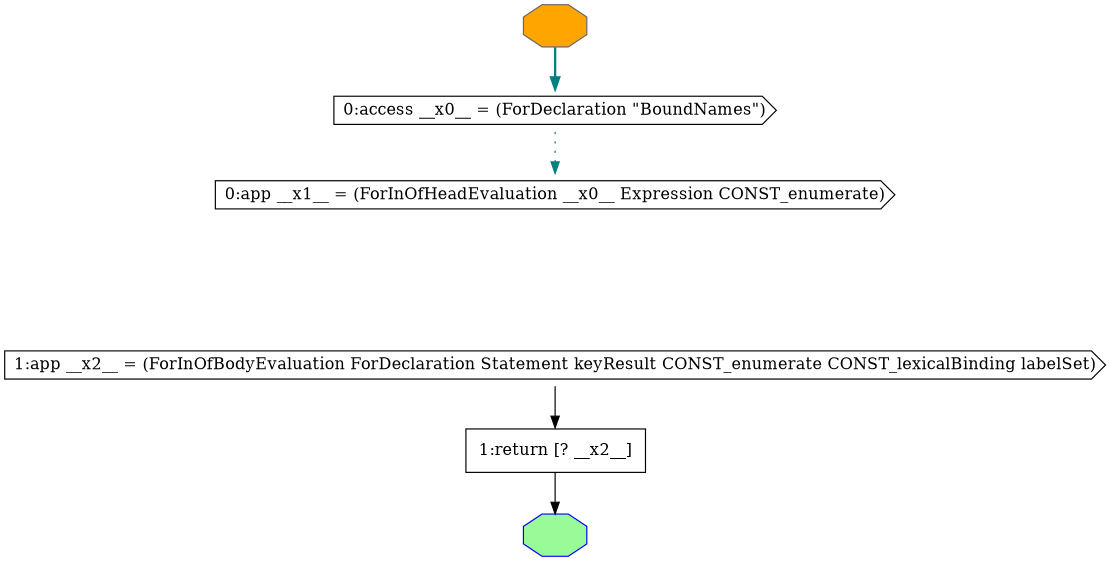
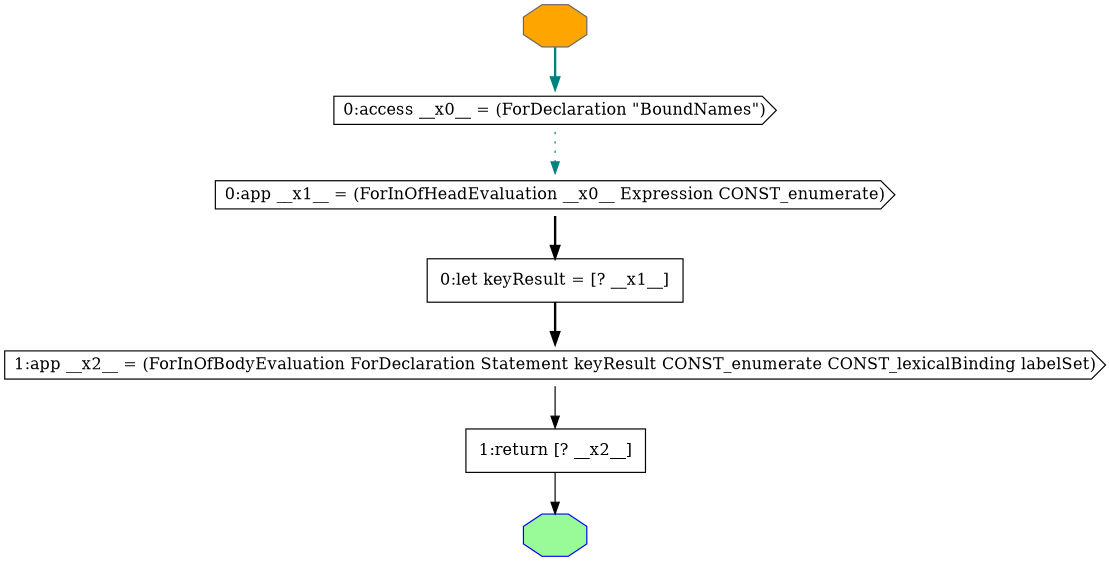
node "0:let keyResult = [? __x1__]": added
